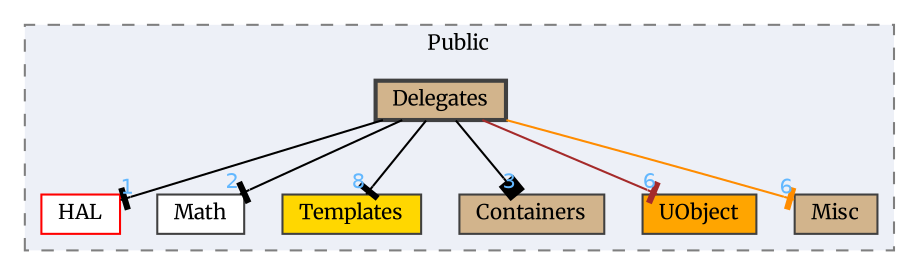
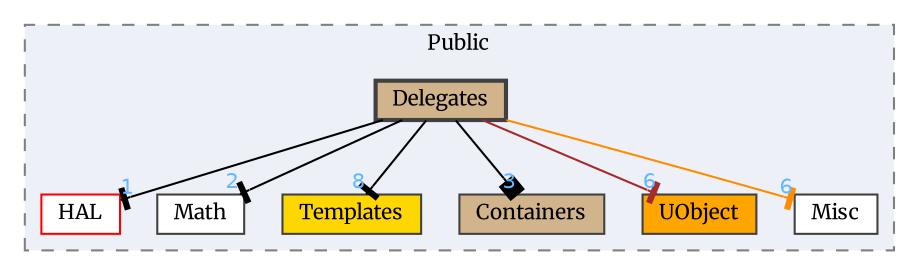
node "Misc": fillcolor tan -> white
